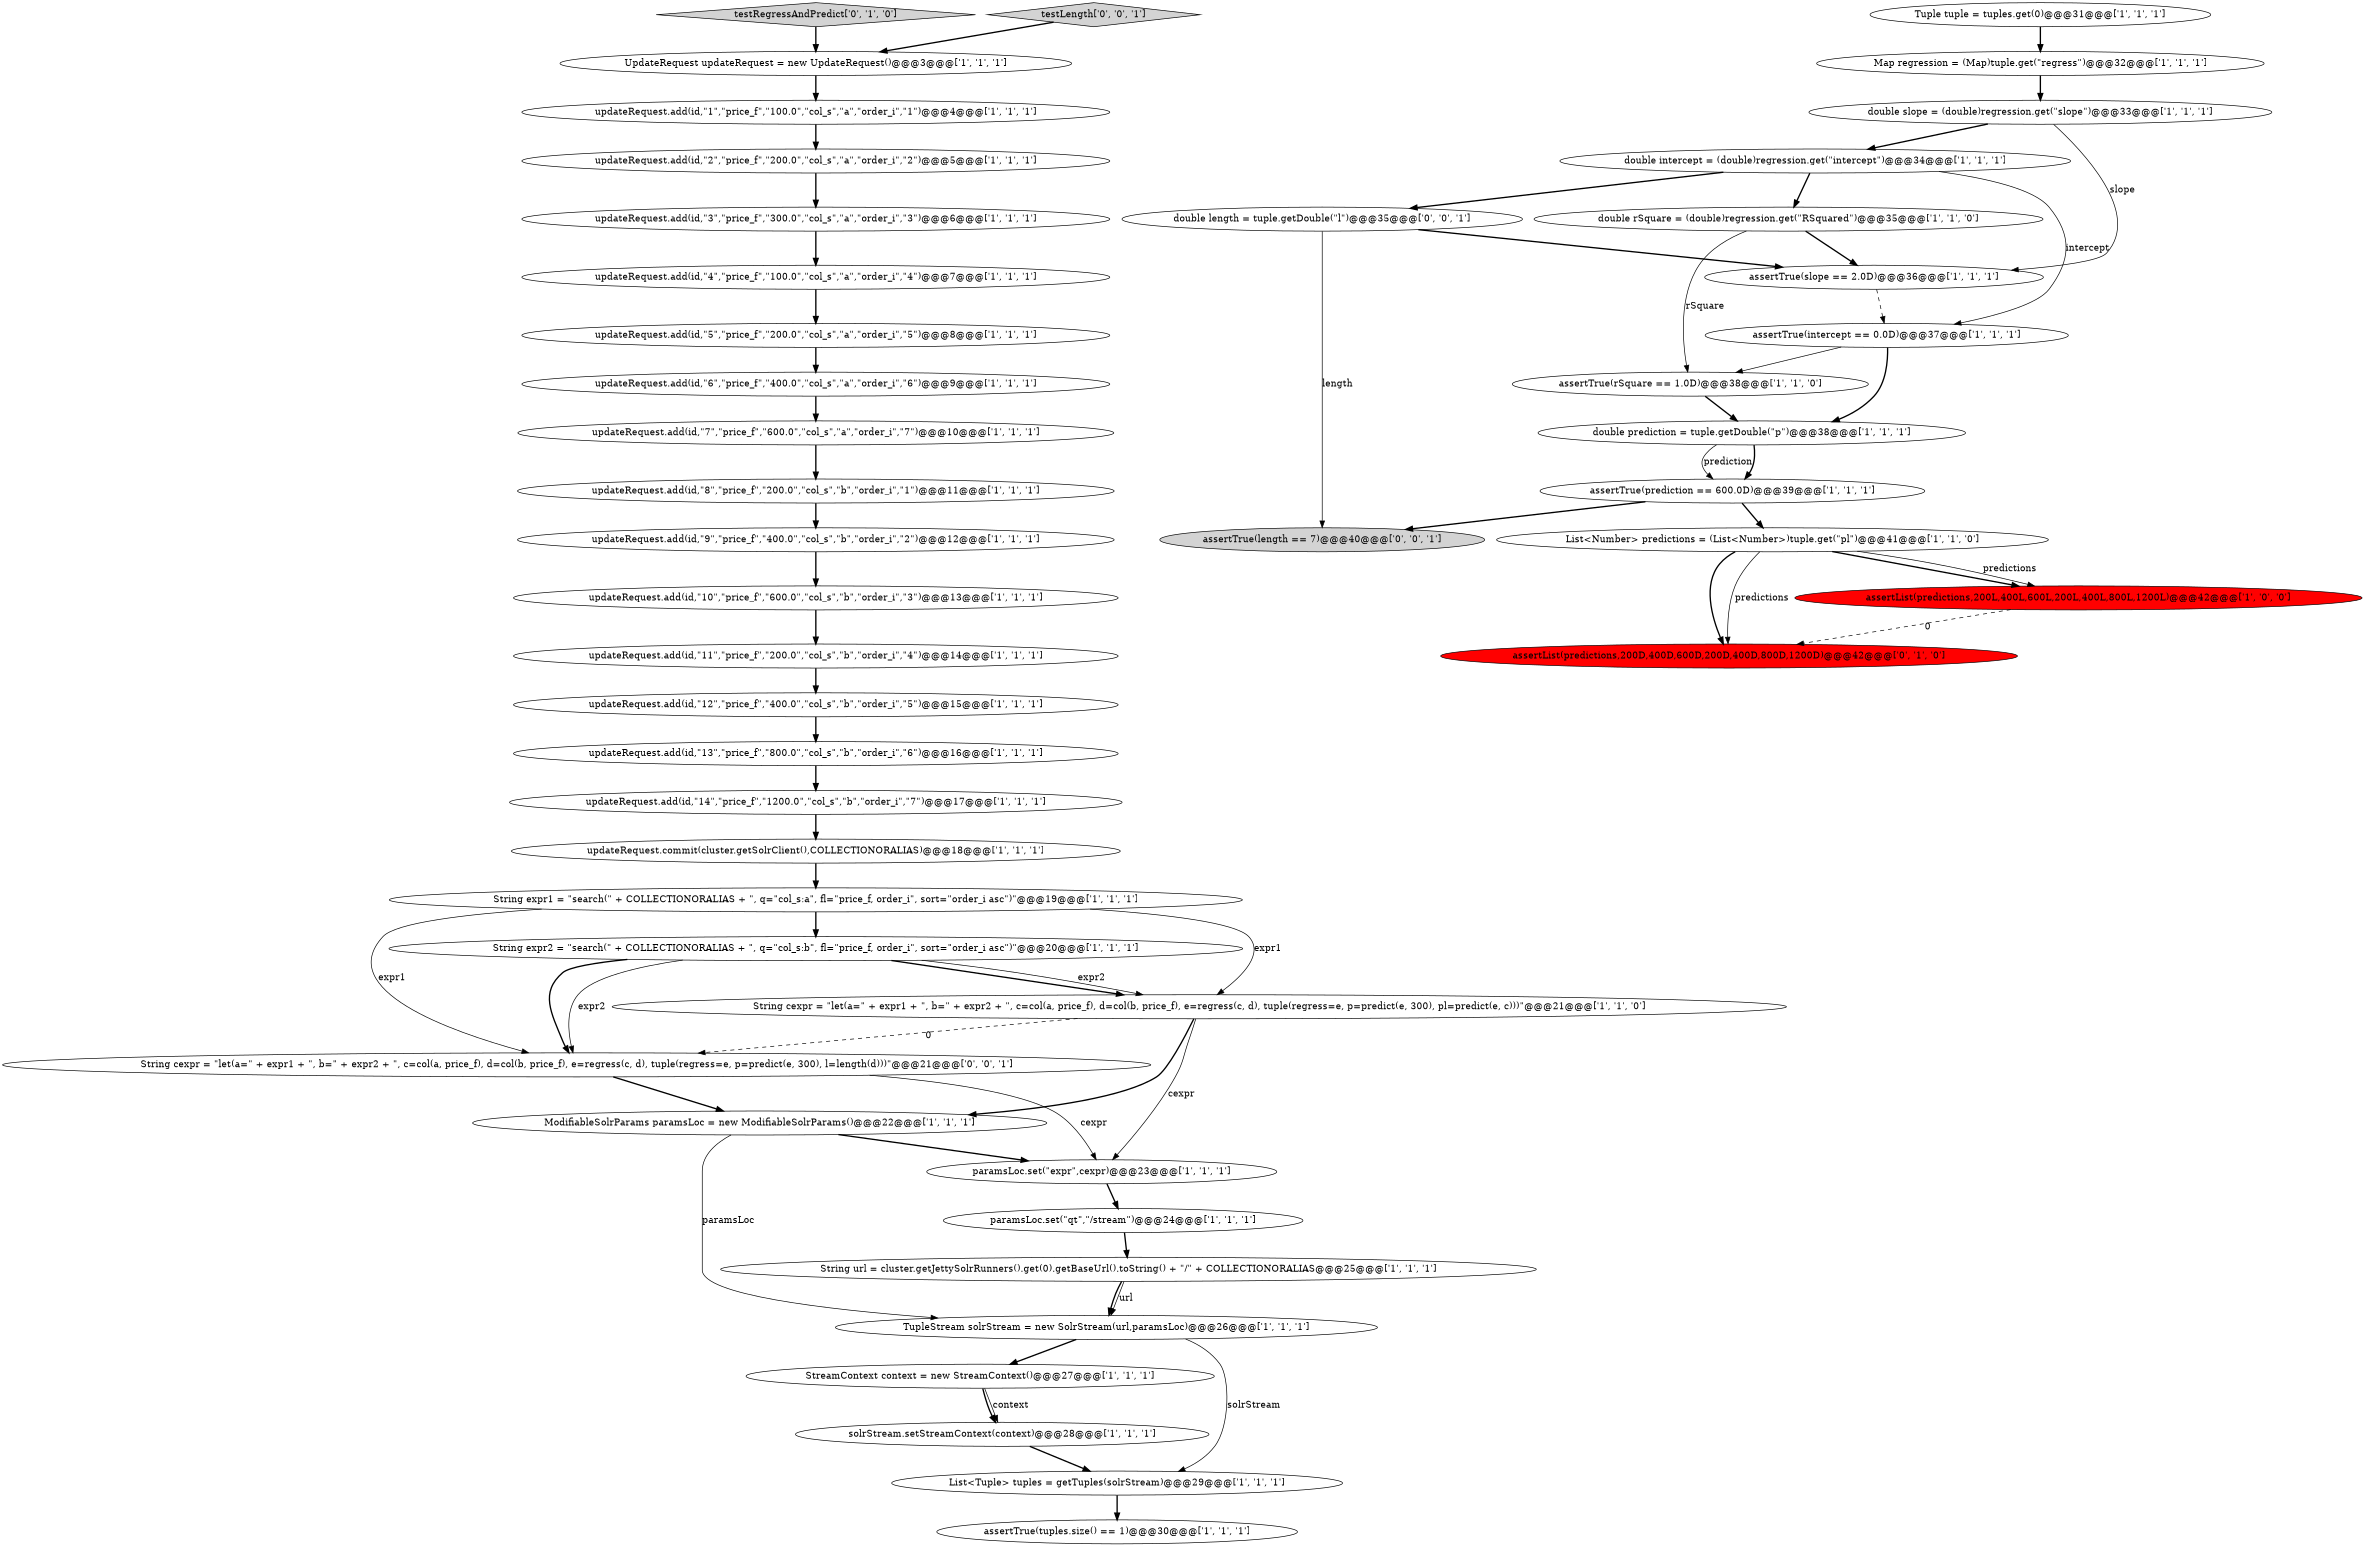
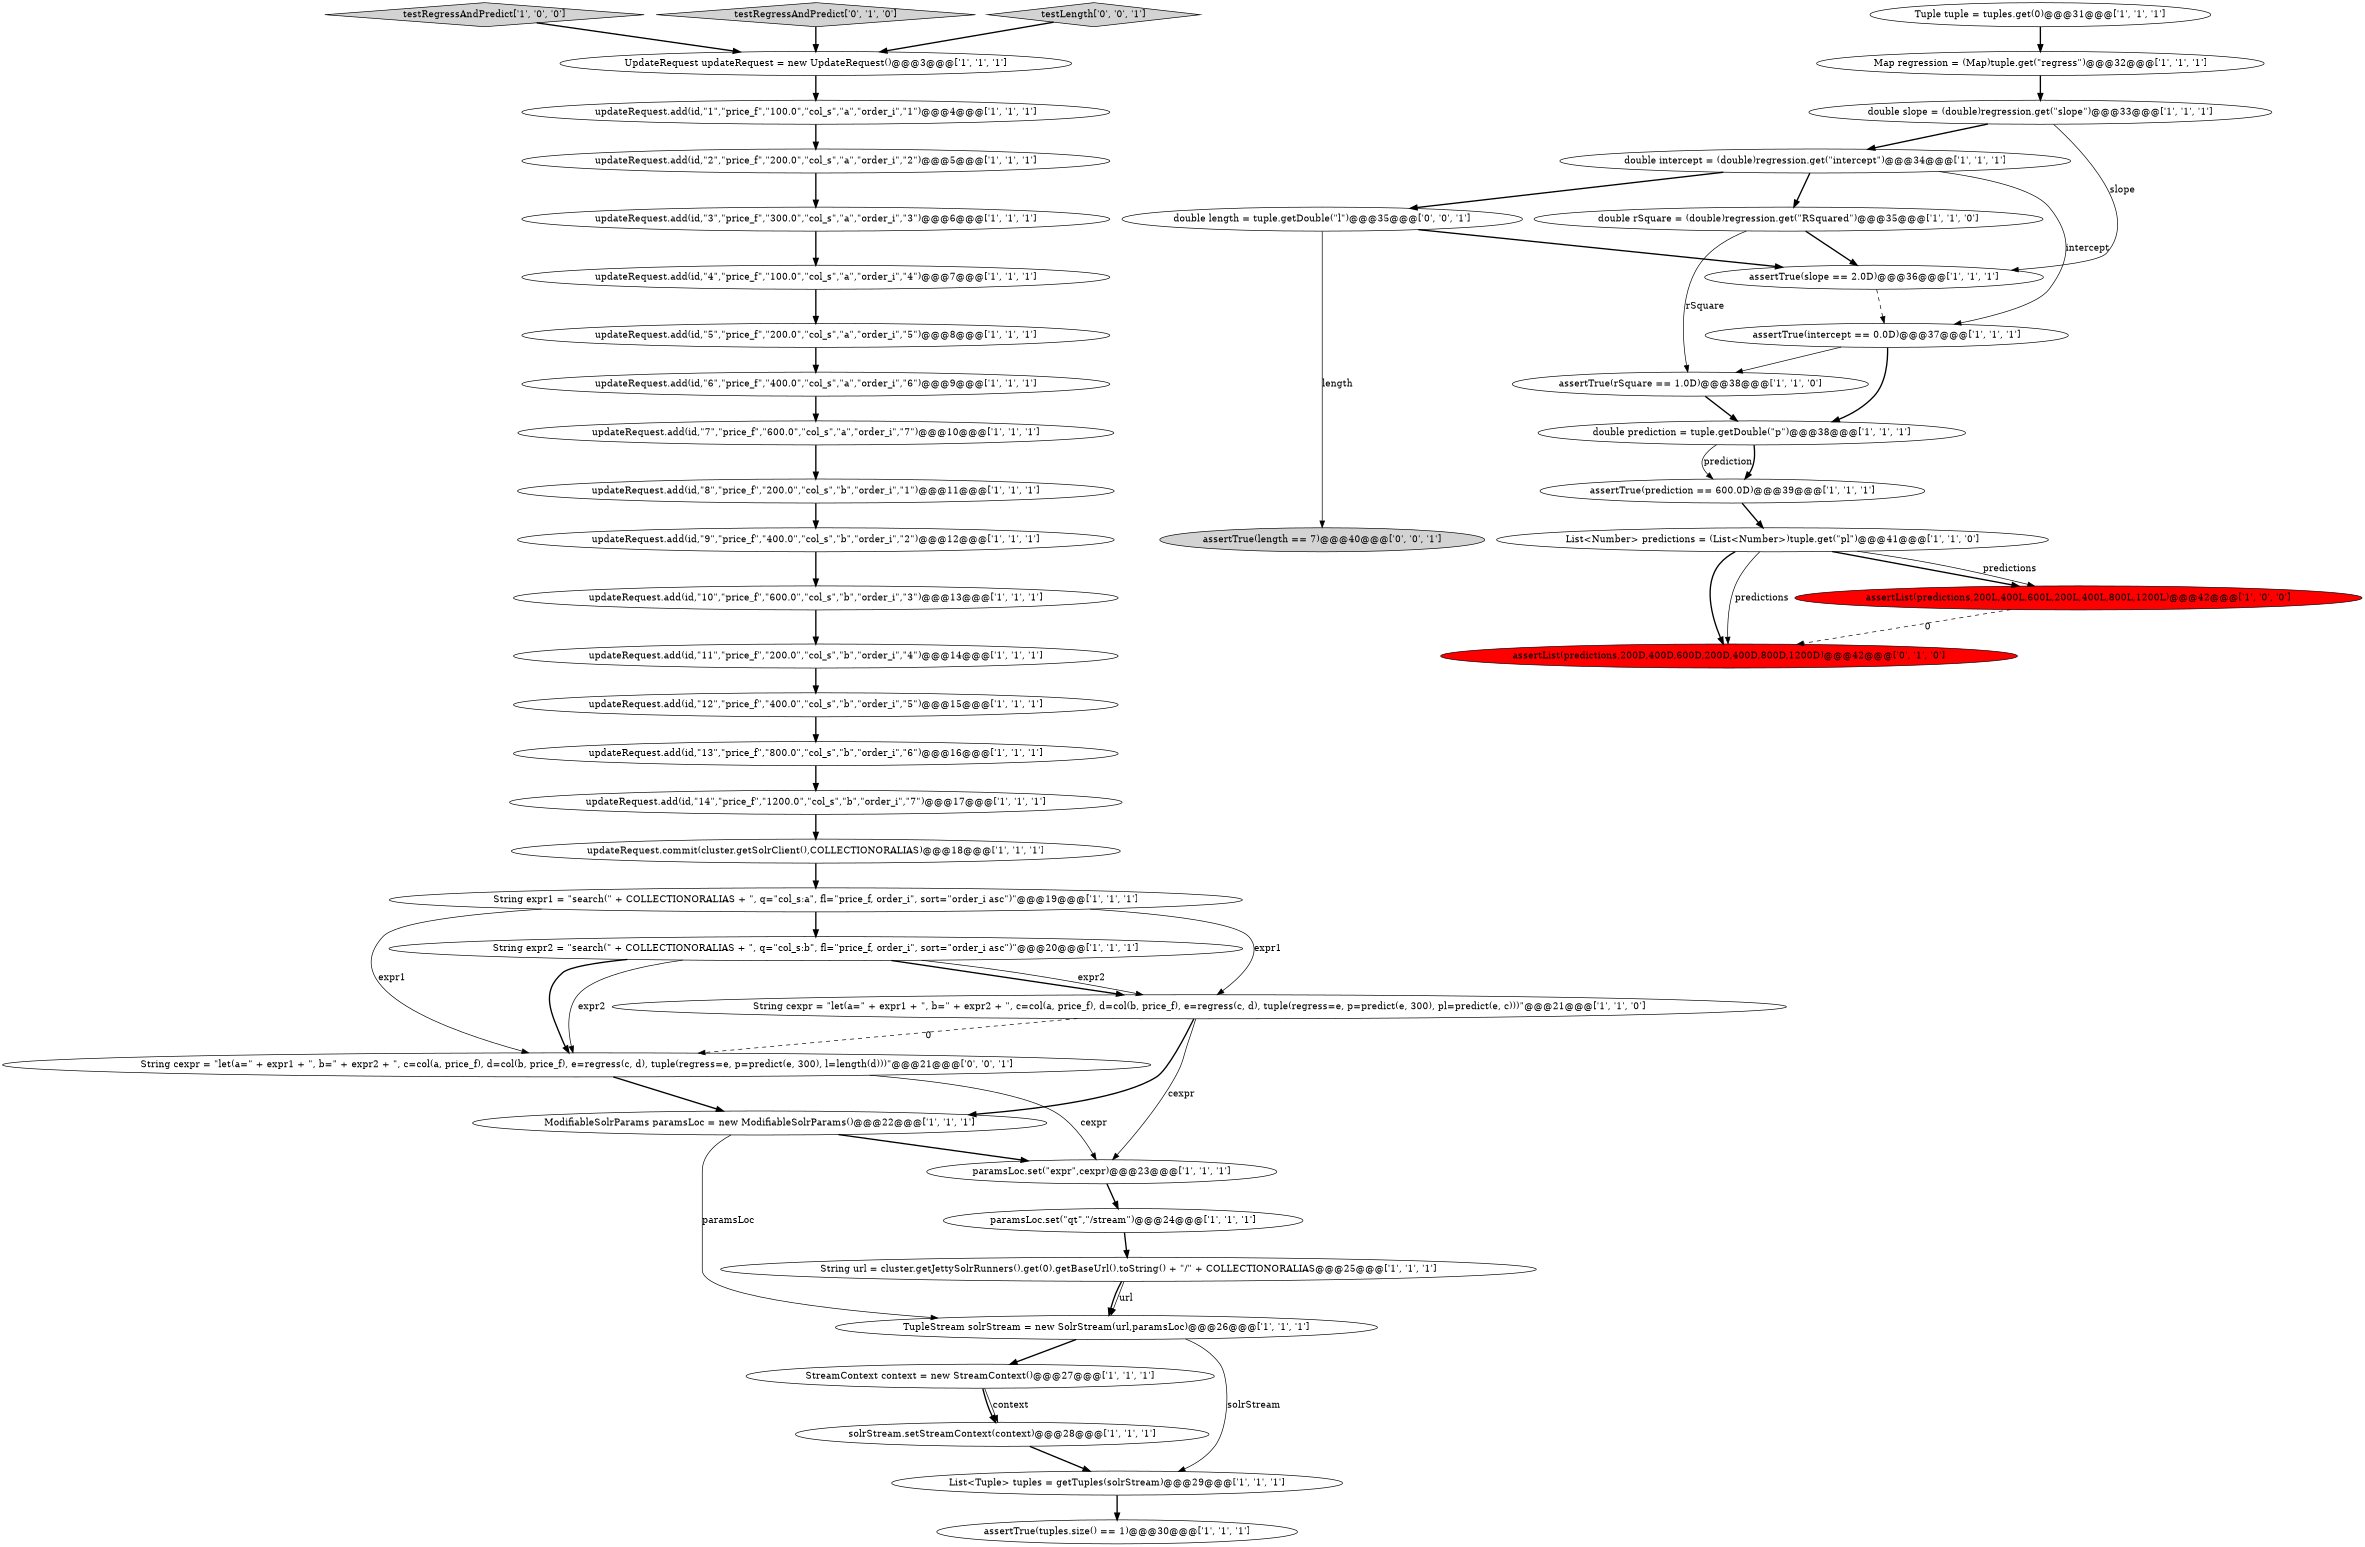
node "testRegressAndPredict['1', '0', '0']": added
edge "assertTrue(prediction == 600.0D)@@@39@@@['1', '1', '1']" -> "assertTrue(length == 7)@@@40@@@['0', '0', '1']": removed
